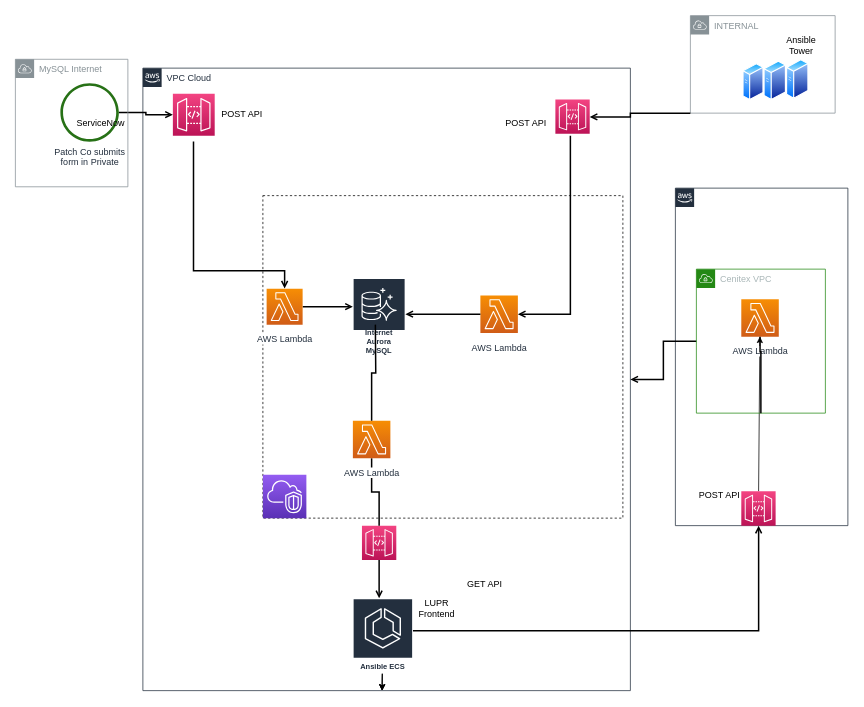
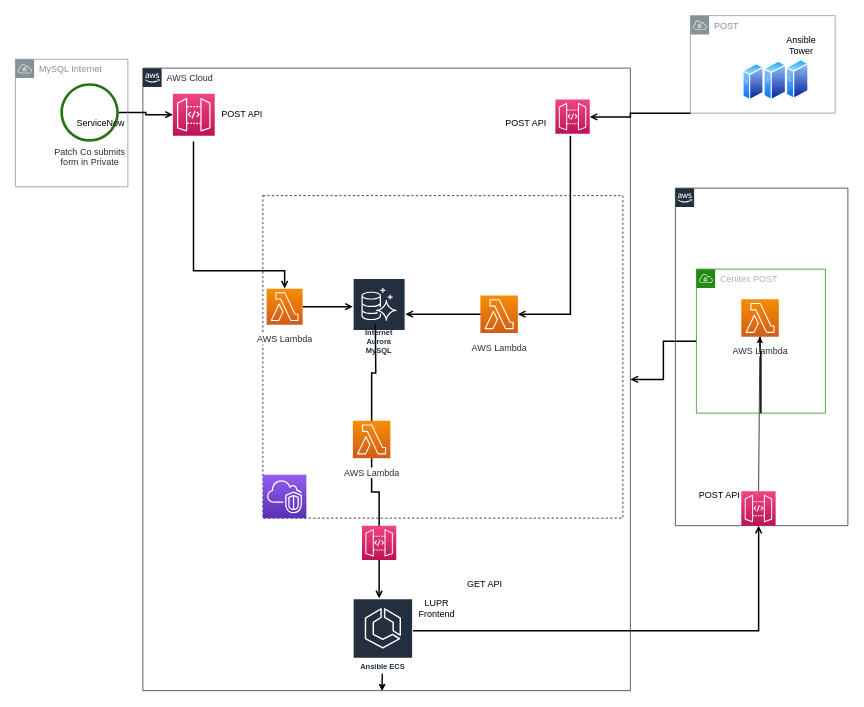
node "INTERNAL": label "INTERNAL" -> "POST"
node "VPC Cloud": label "VPC Cloud" -> "AWS Cloud"
node "Cenitex VPC": label "Cenitex VPC" -> "Cenitex POST"
